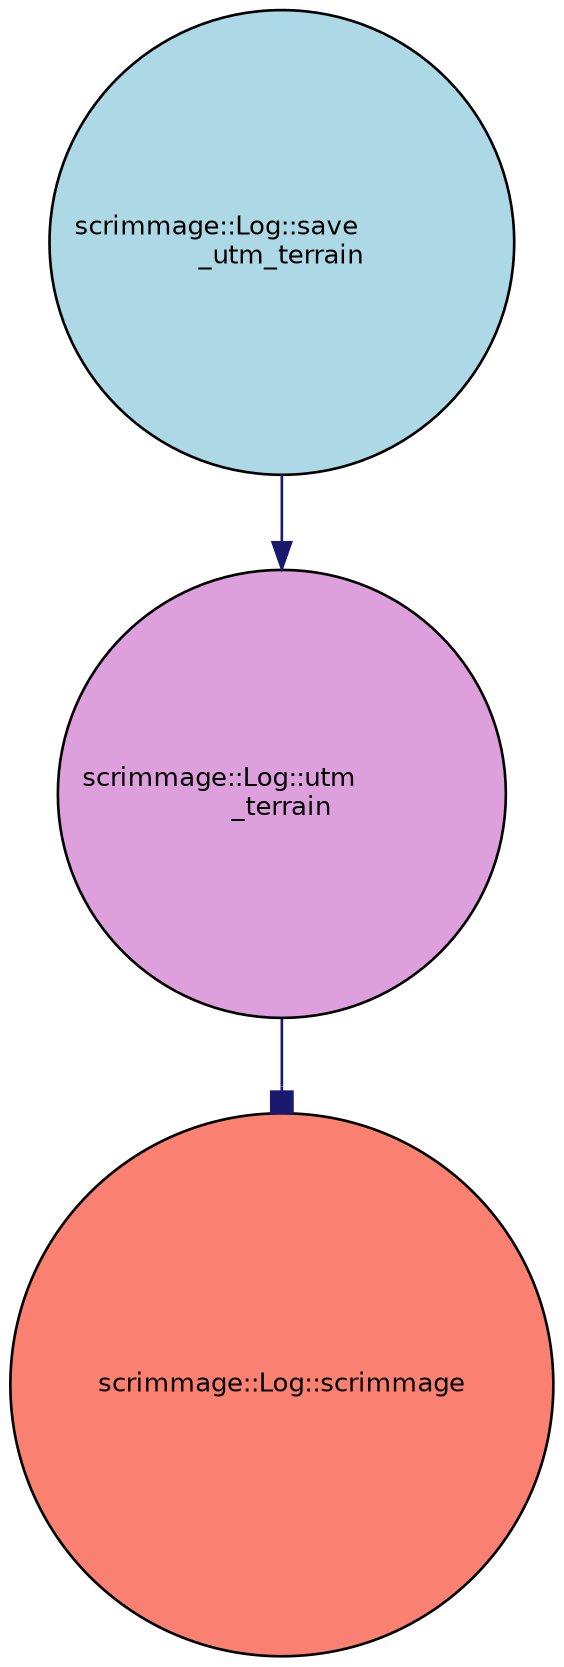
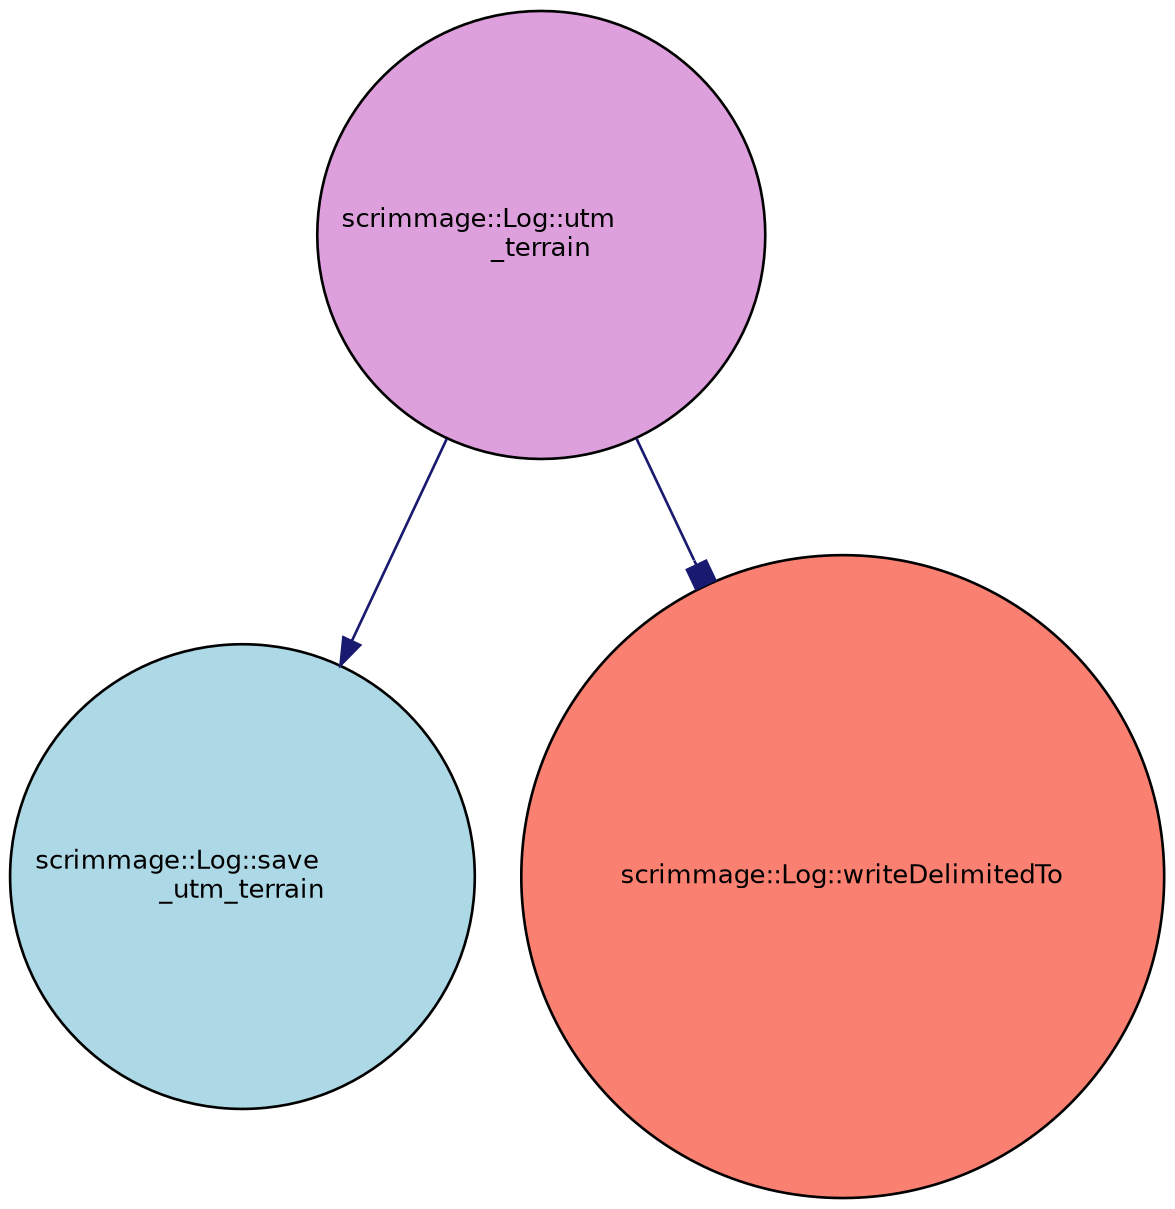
edge "scrimmage::Log::save _utm_terrain" -> "scrimmage::Log::utm _terrain": reversed
node "scrimmage::Log::scrimmage": label "scrimmage::Log::scrimmage" -> "scrimmage::Log::writeDelimitedTo"
